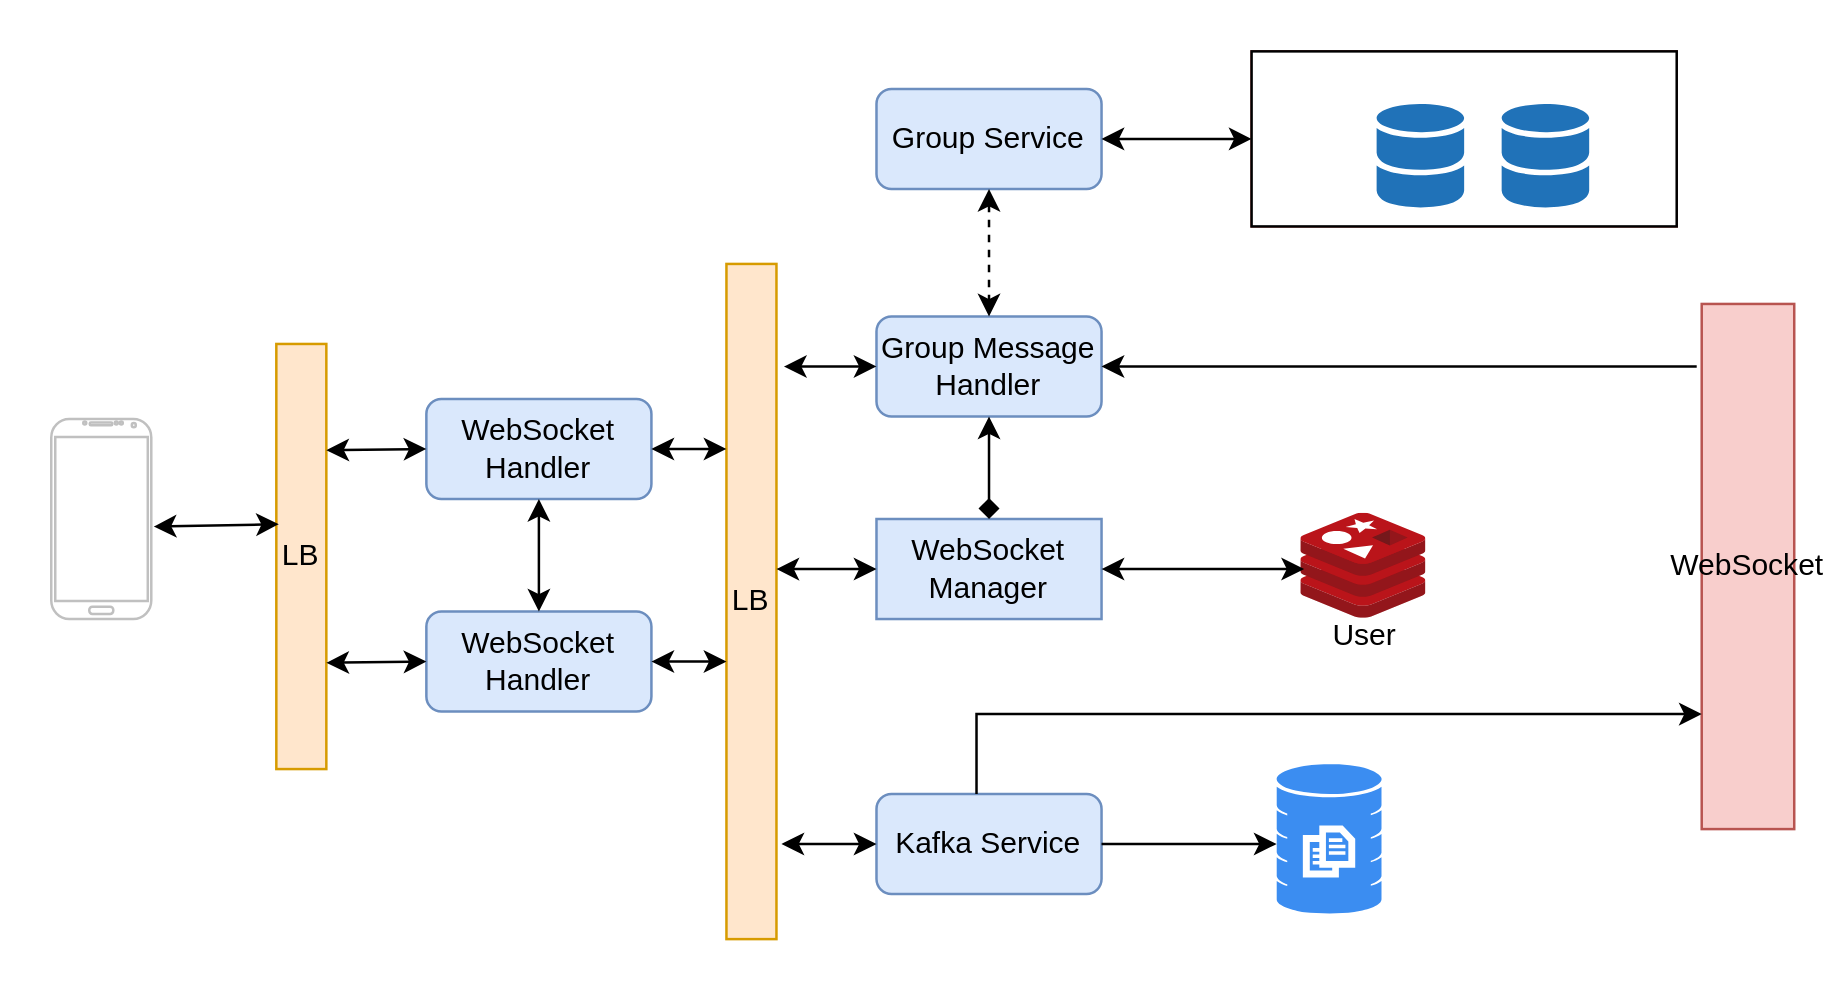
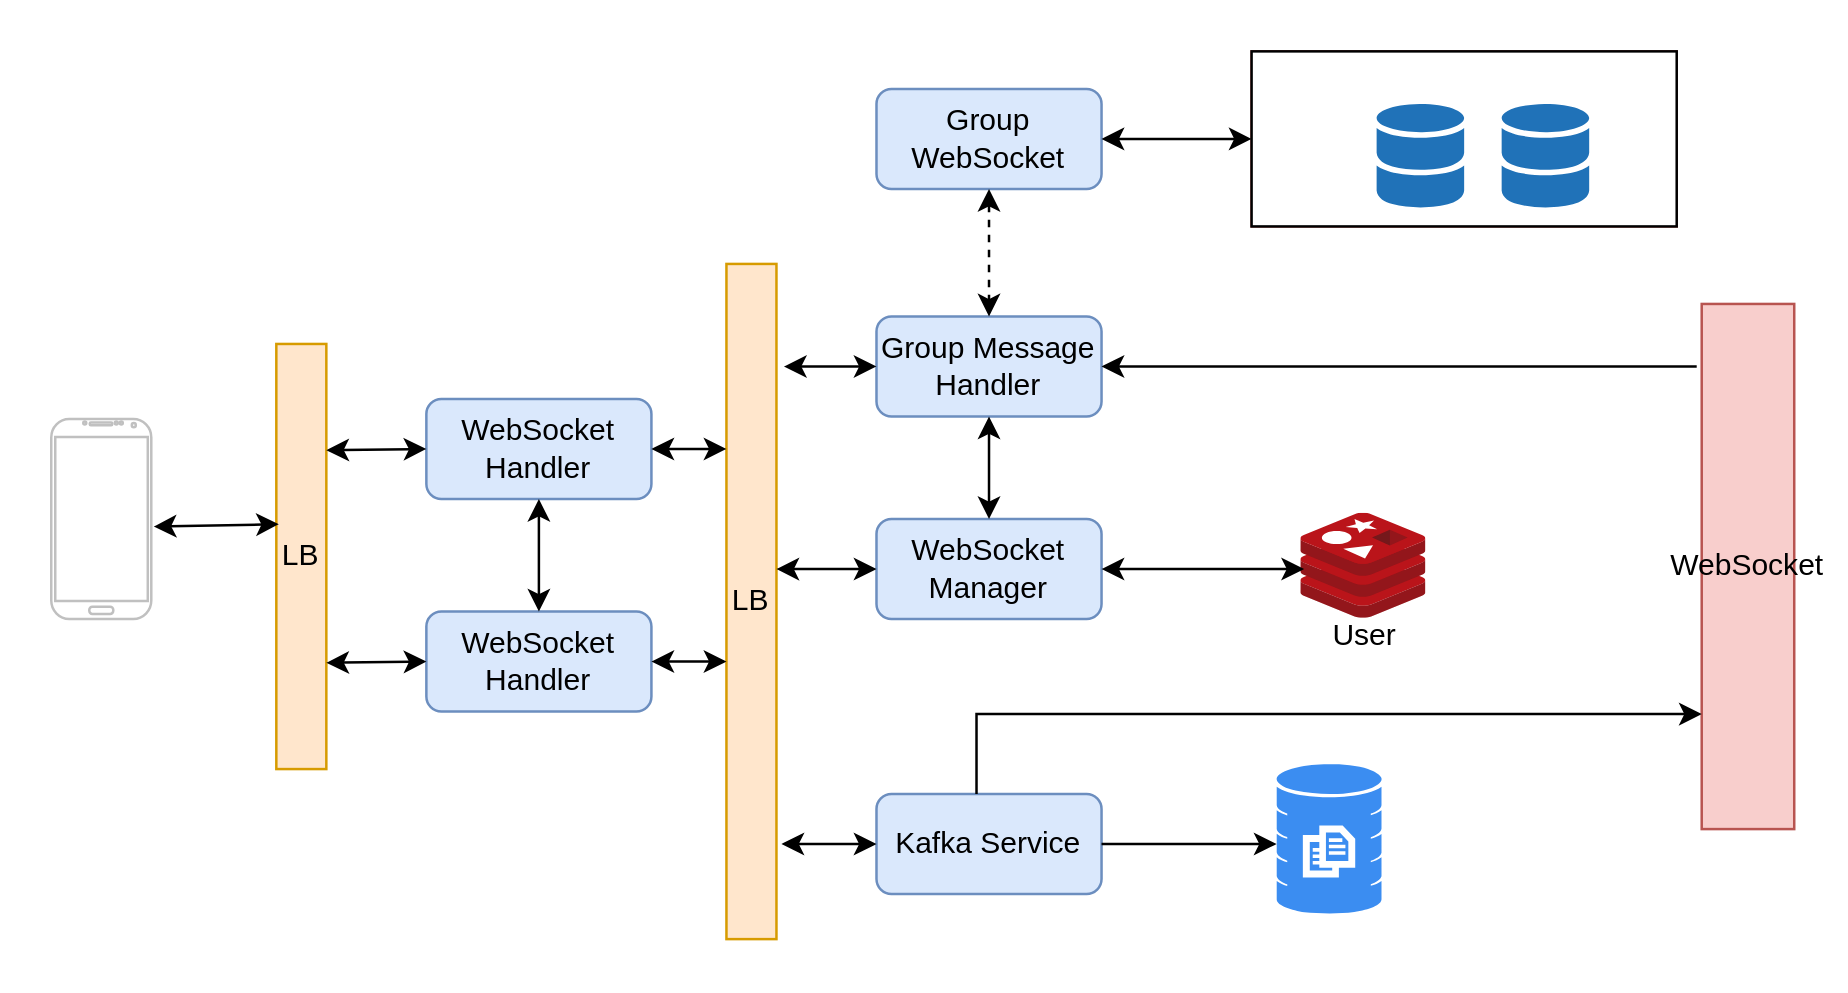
node "Group Service": label "Group Service" -> "Group WebSocket"
edge "Group Message Handler" -- "WebSocket Manager": arrowhead diamond -> classic
node "WebSocket Manager": shape rectangle -> rounded rectangle
